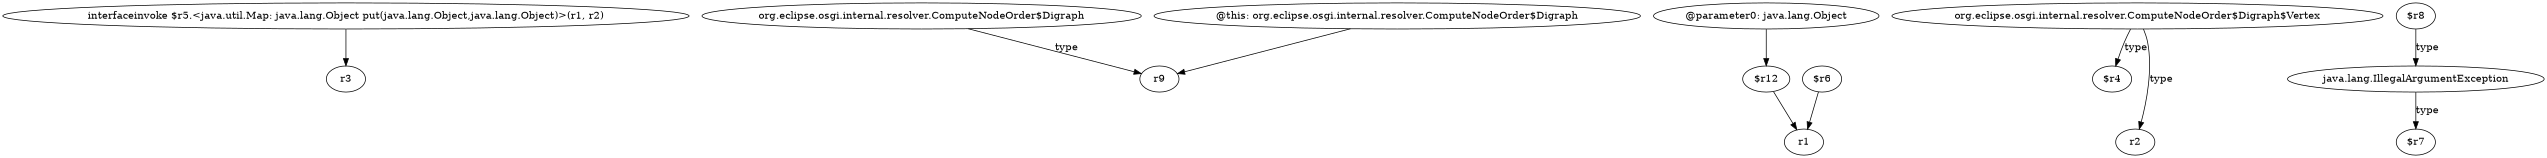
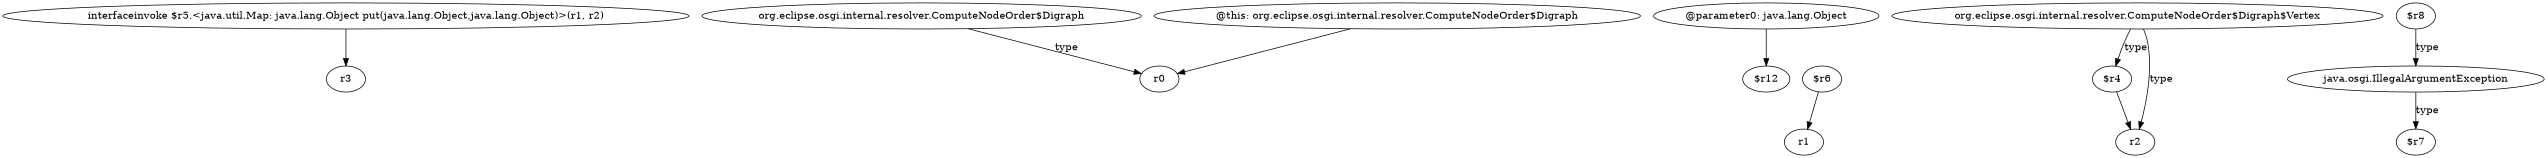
node "r9": label "r9" -> "r0"
node "java.lang.IllegalArgumentException": label "java.lang.IllegalArgumentException" -> "java.osgi.IllegalArgumentException"
edge "$r4" -> "r2": added
edge "$r12" -> "r1": removed
